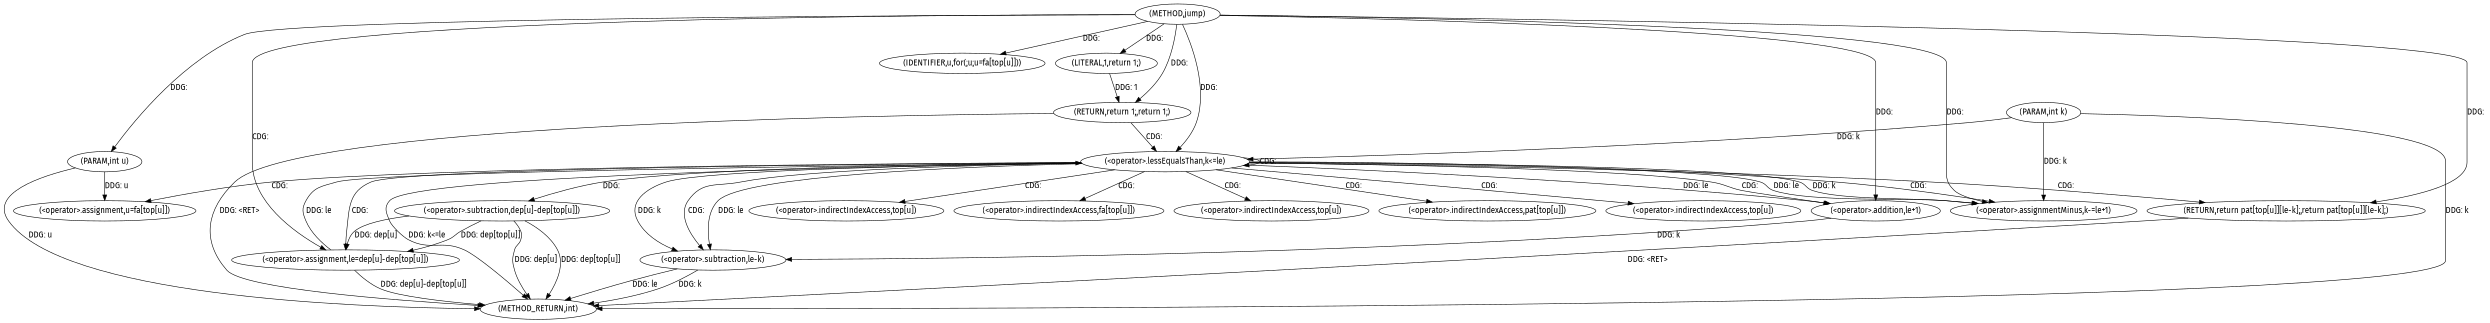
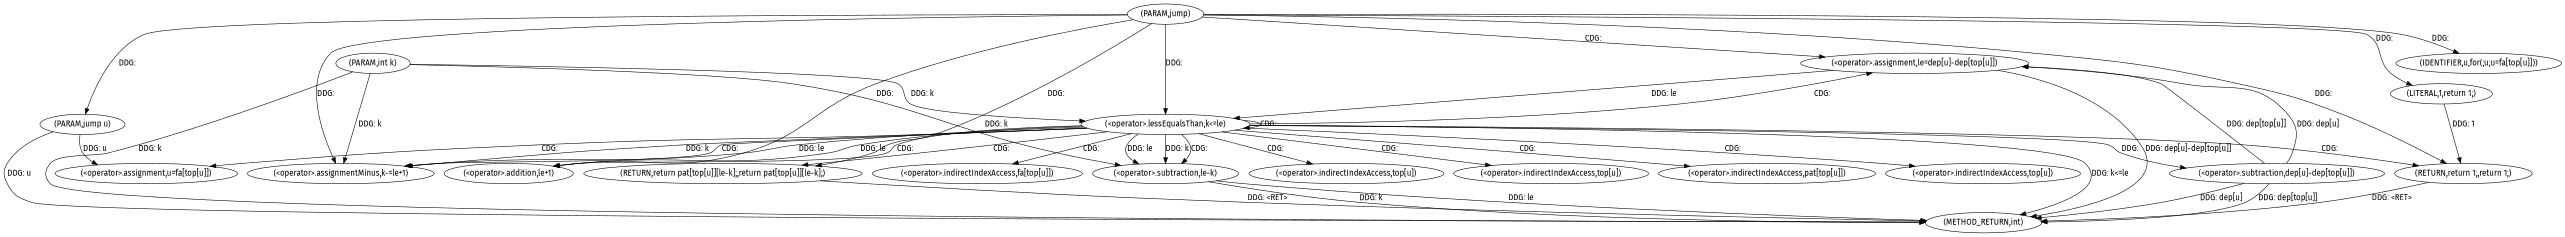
node "(METHOD,jump)": label "(METHOD,jump)" -> "(PARAM,jump)"
edge "(RETURN,return 1;,return 1;)" -> "(<operator>.lessEqualsThan,k<=le)": reversed
node "(PARAM,int u)": label "(PARAM,int u)" -> "(PARAM,jump u)"
edge "(<operator>.addition,le+1)" -> "(<operator>.subtraction,le-k)": now "(PARAM,int k)" -> "(<operator>.subtraction,le-k)"
